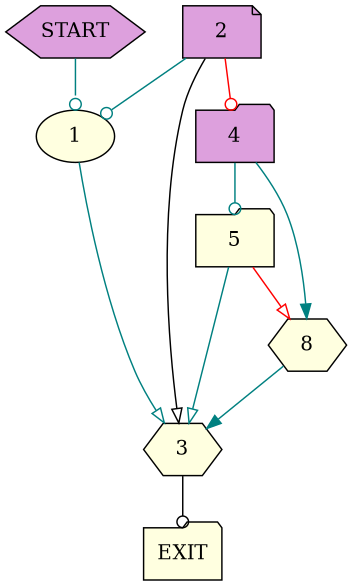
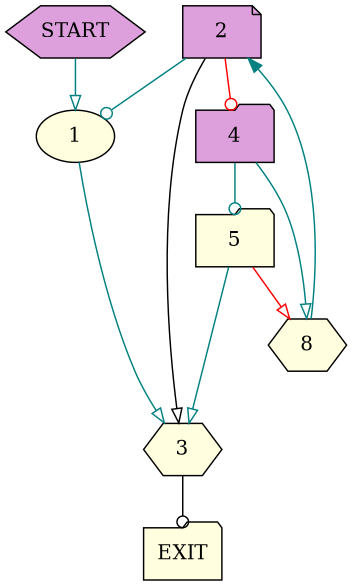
edge "START" -> "1": arrowhead odot -> onormal
edge "4" -> "8": arrowhead normal -> onormal
edge "8" -> "3": now "8" -> "2"
